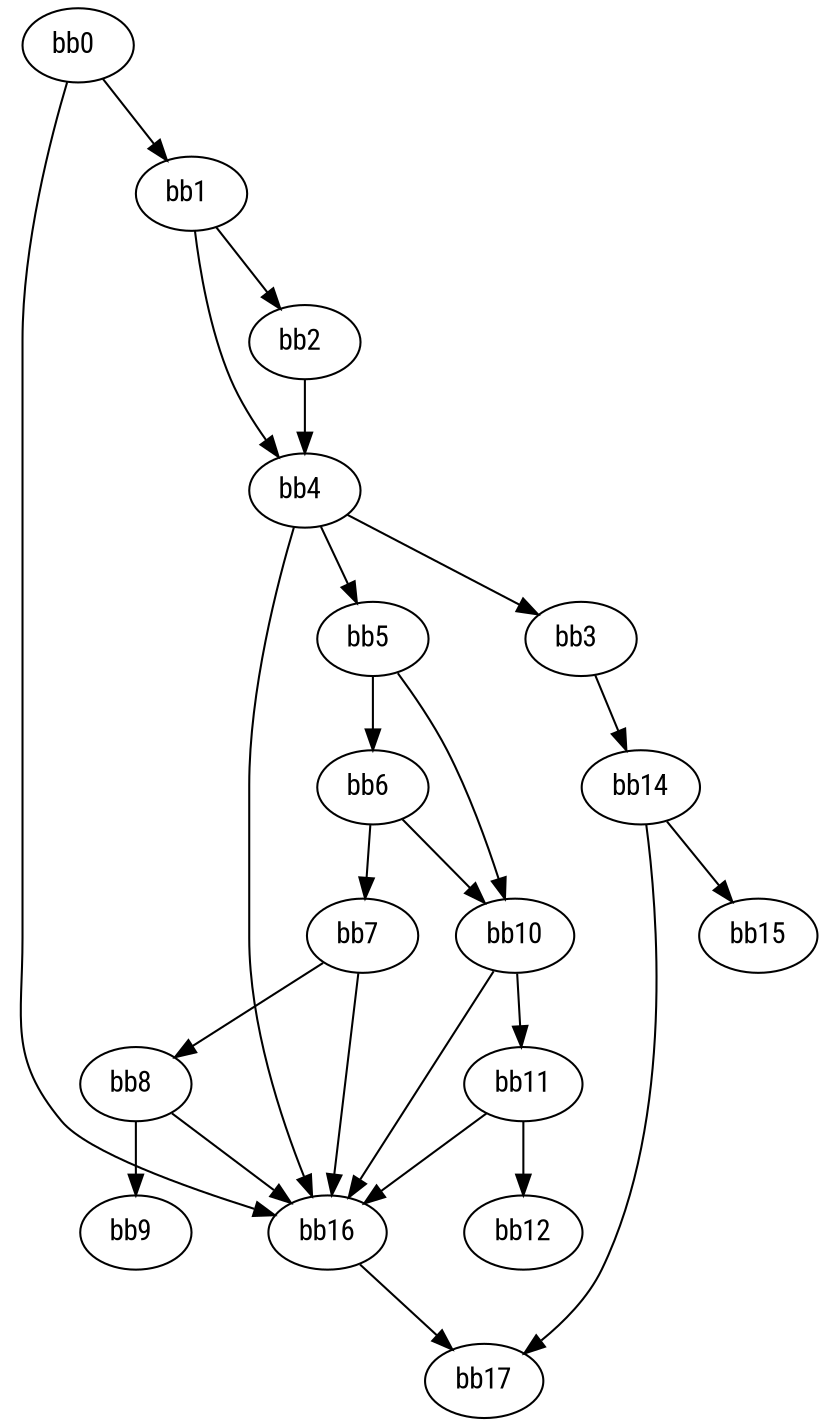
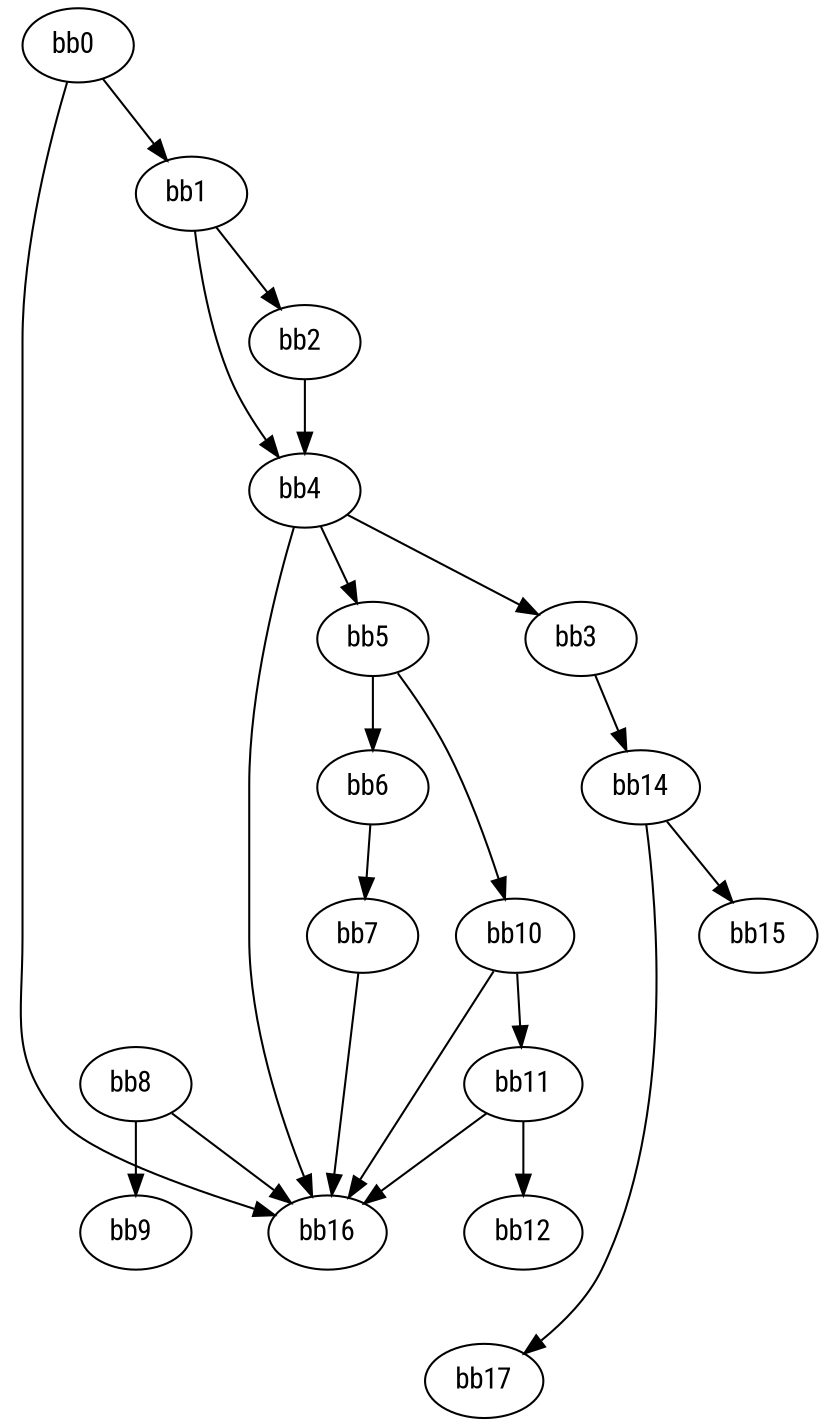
edge "bb6" -> "bb10": removed
edge "bb7" -> "bb8": removed
edge "bb16" -> "bb17": removed
